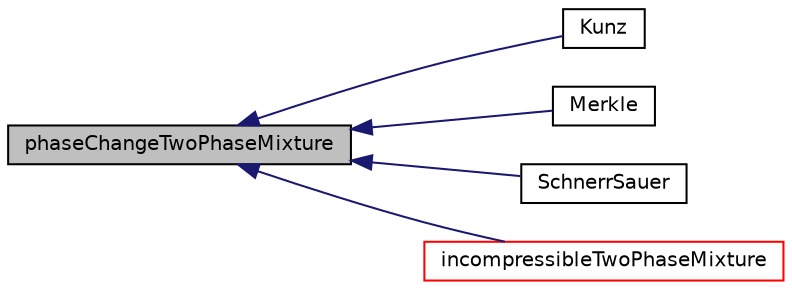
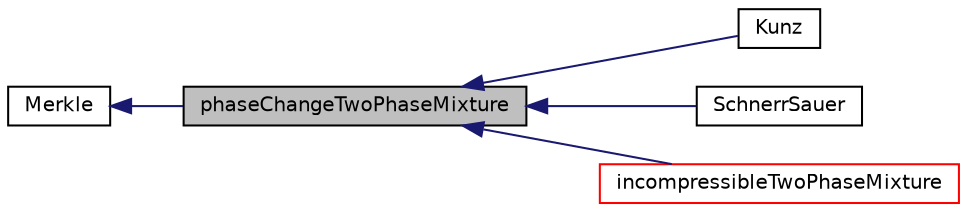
edge "Merkle" -> "phaseChangeTwoPhaseMixture": reversed
